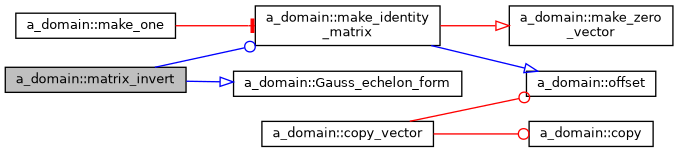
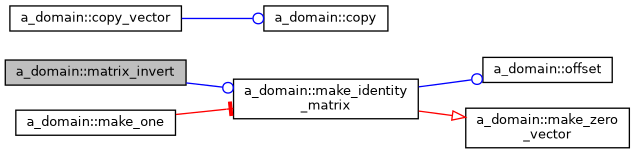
edge "a_domain::make_identity _matrix" -> "a_domain::offset": arrowhead onormal -> odot
node "a_domain::Gauss_echelon_form": removed
edge "a_domain::copy_vector" -> "a_domain::offset": removed
edge "a_domain::copy_vector" -> "a_domain::copy": color red -> blue
